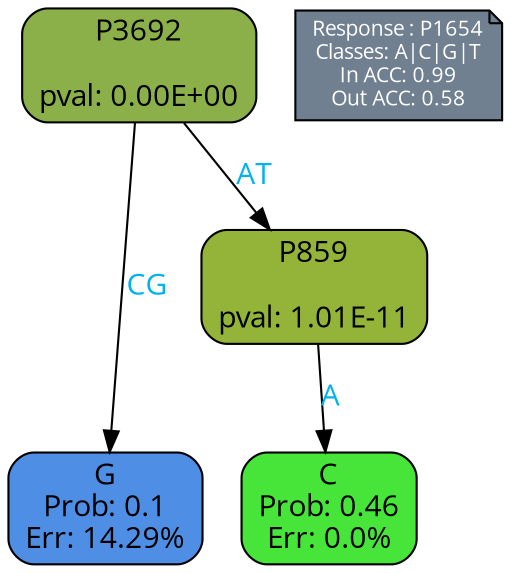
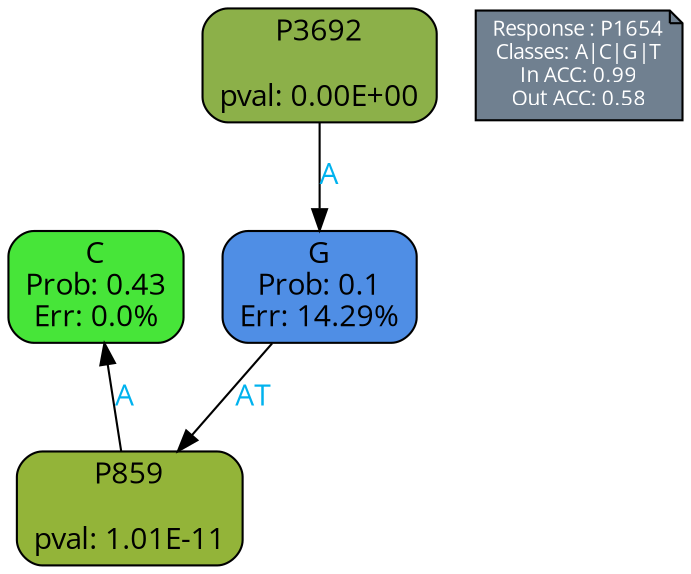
edge "P3692 pval: 0.00E+00" -> "P859 pval: 1.01E-11": now "G Prob: 0.1 Err: 14.29%" -> "P859 pval: 1.01E-11"
edge "P3692 pval: 0.00E+00" -> "G Prob: 0.1 Err: 14.29%": label "CG" -> "A"
node "C Prob: 0.46 Err: 0.0%": label "C Prob: 0.46 Err: 0.0%" -> "C Prob: 0.43 Err: 0.0%"
